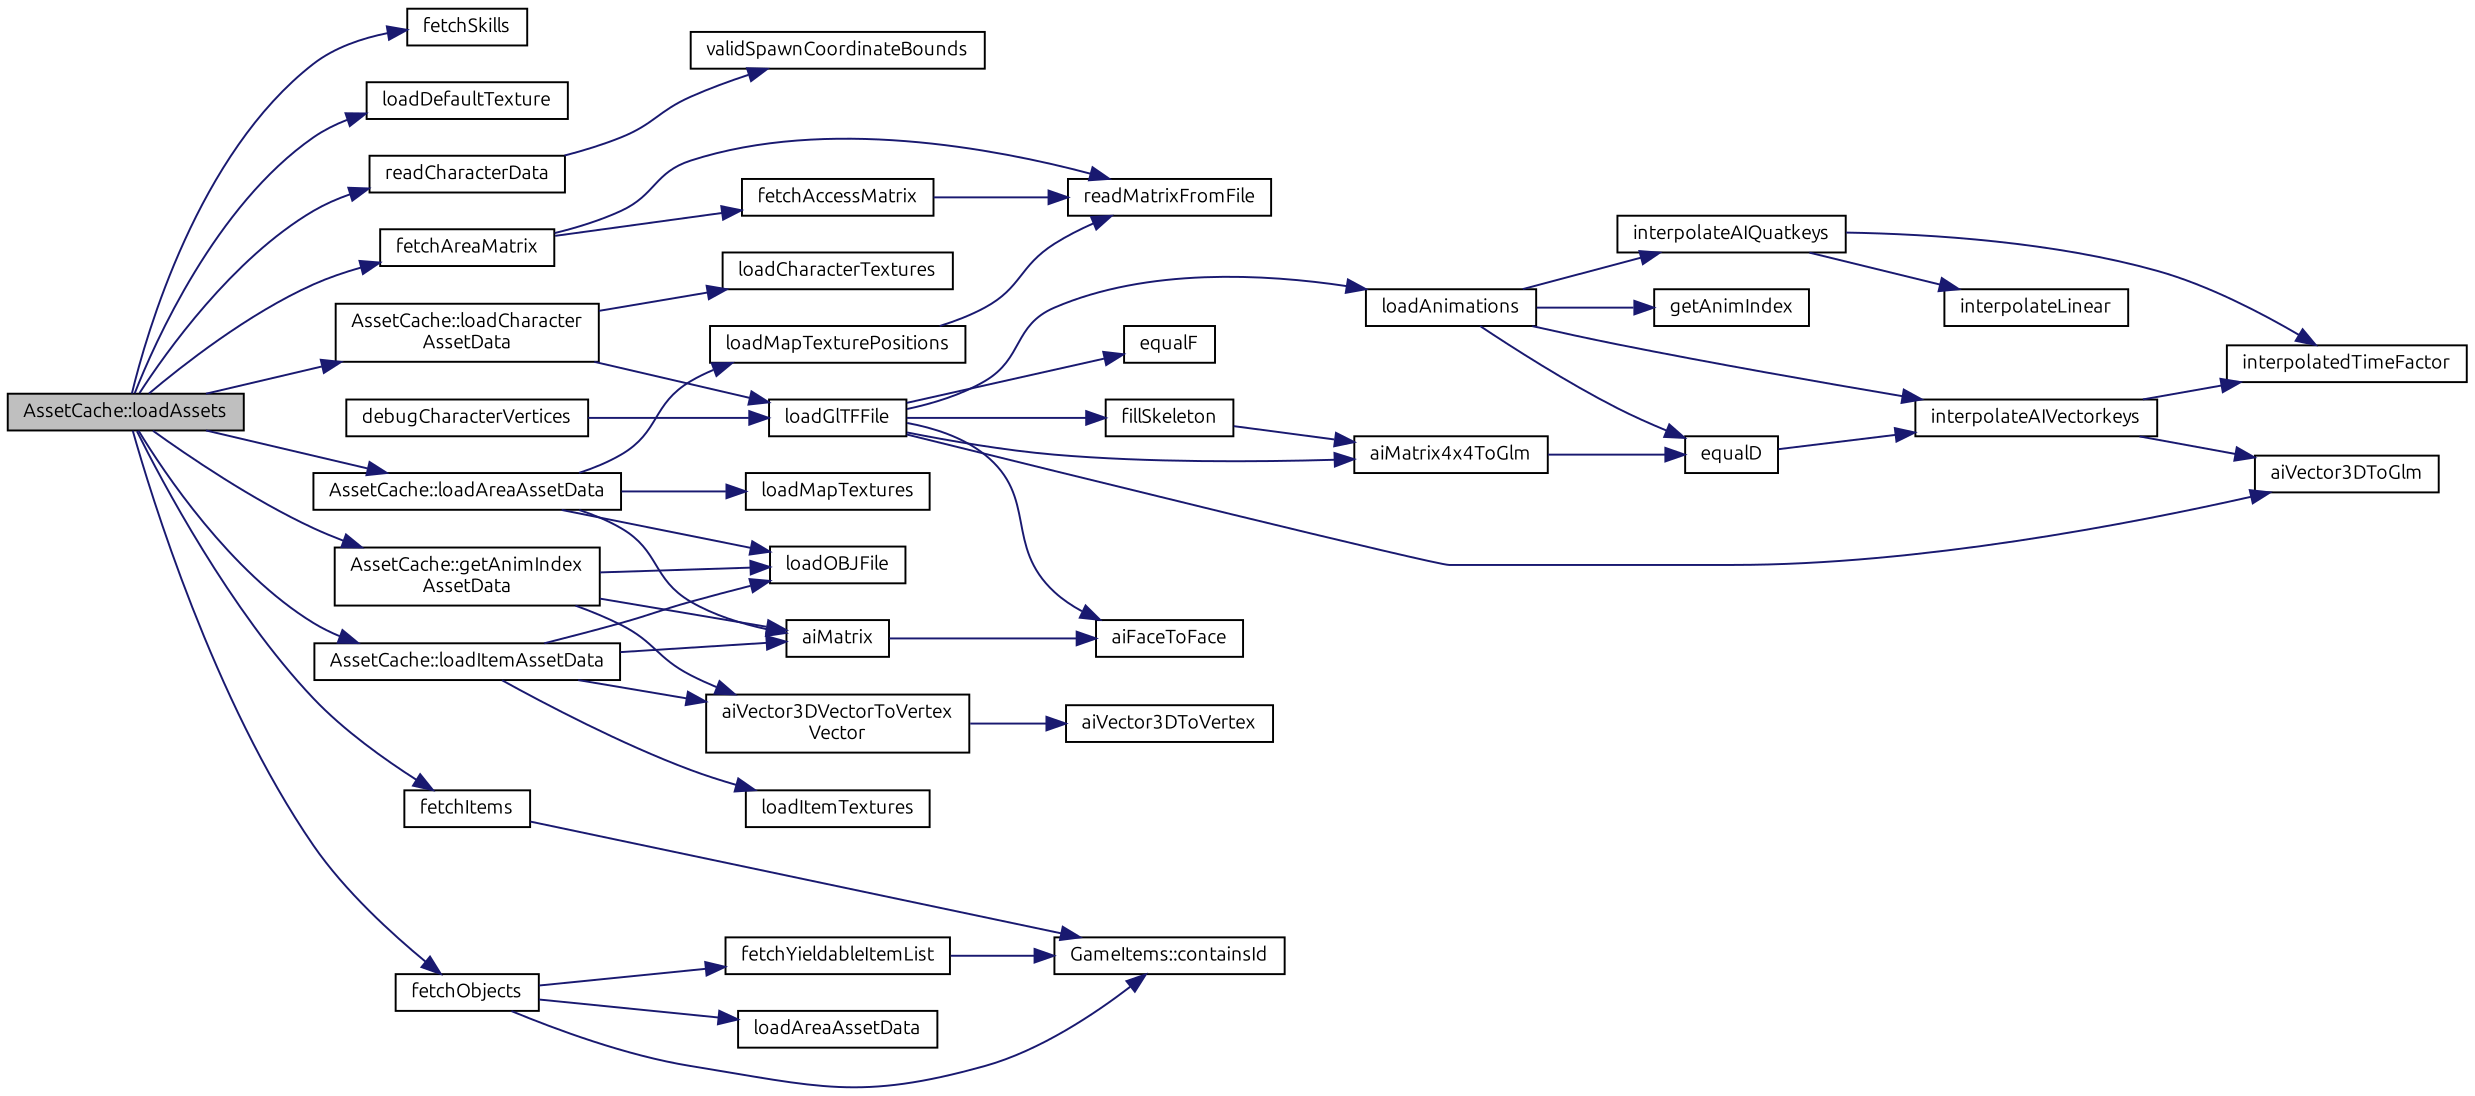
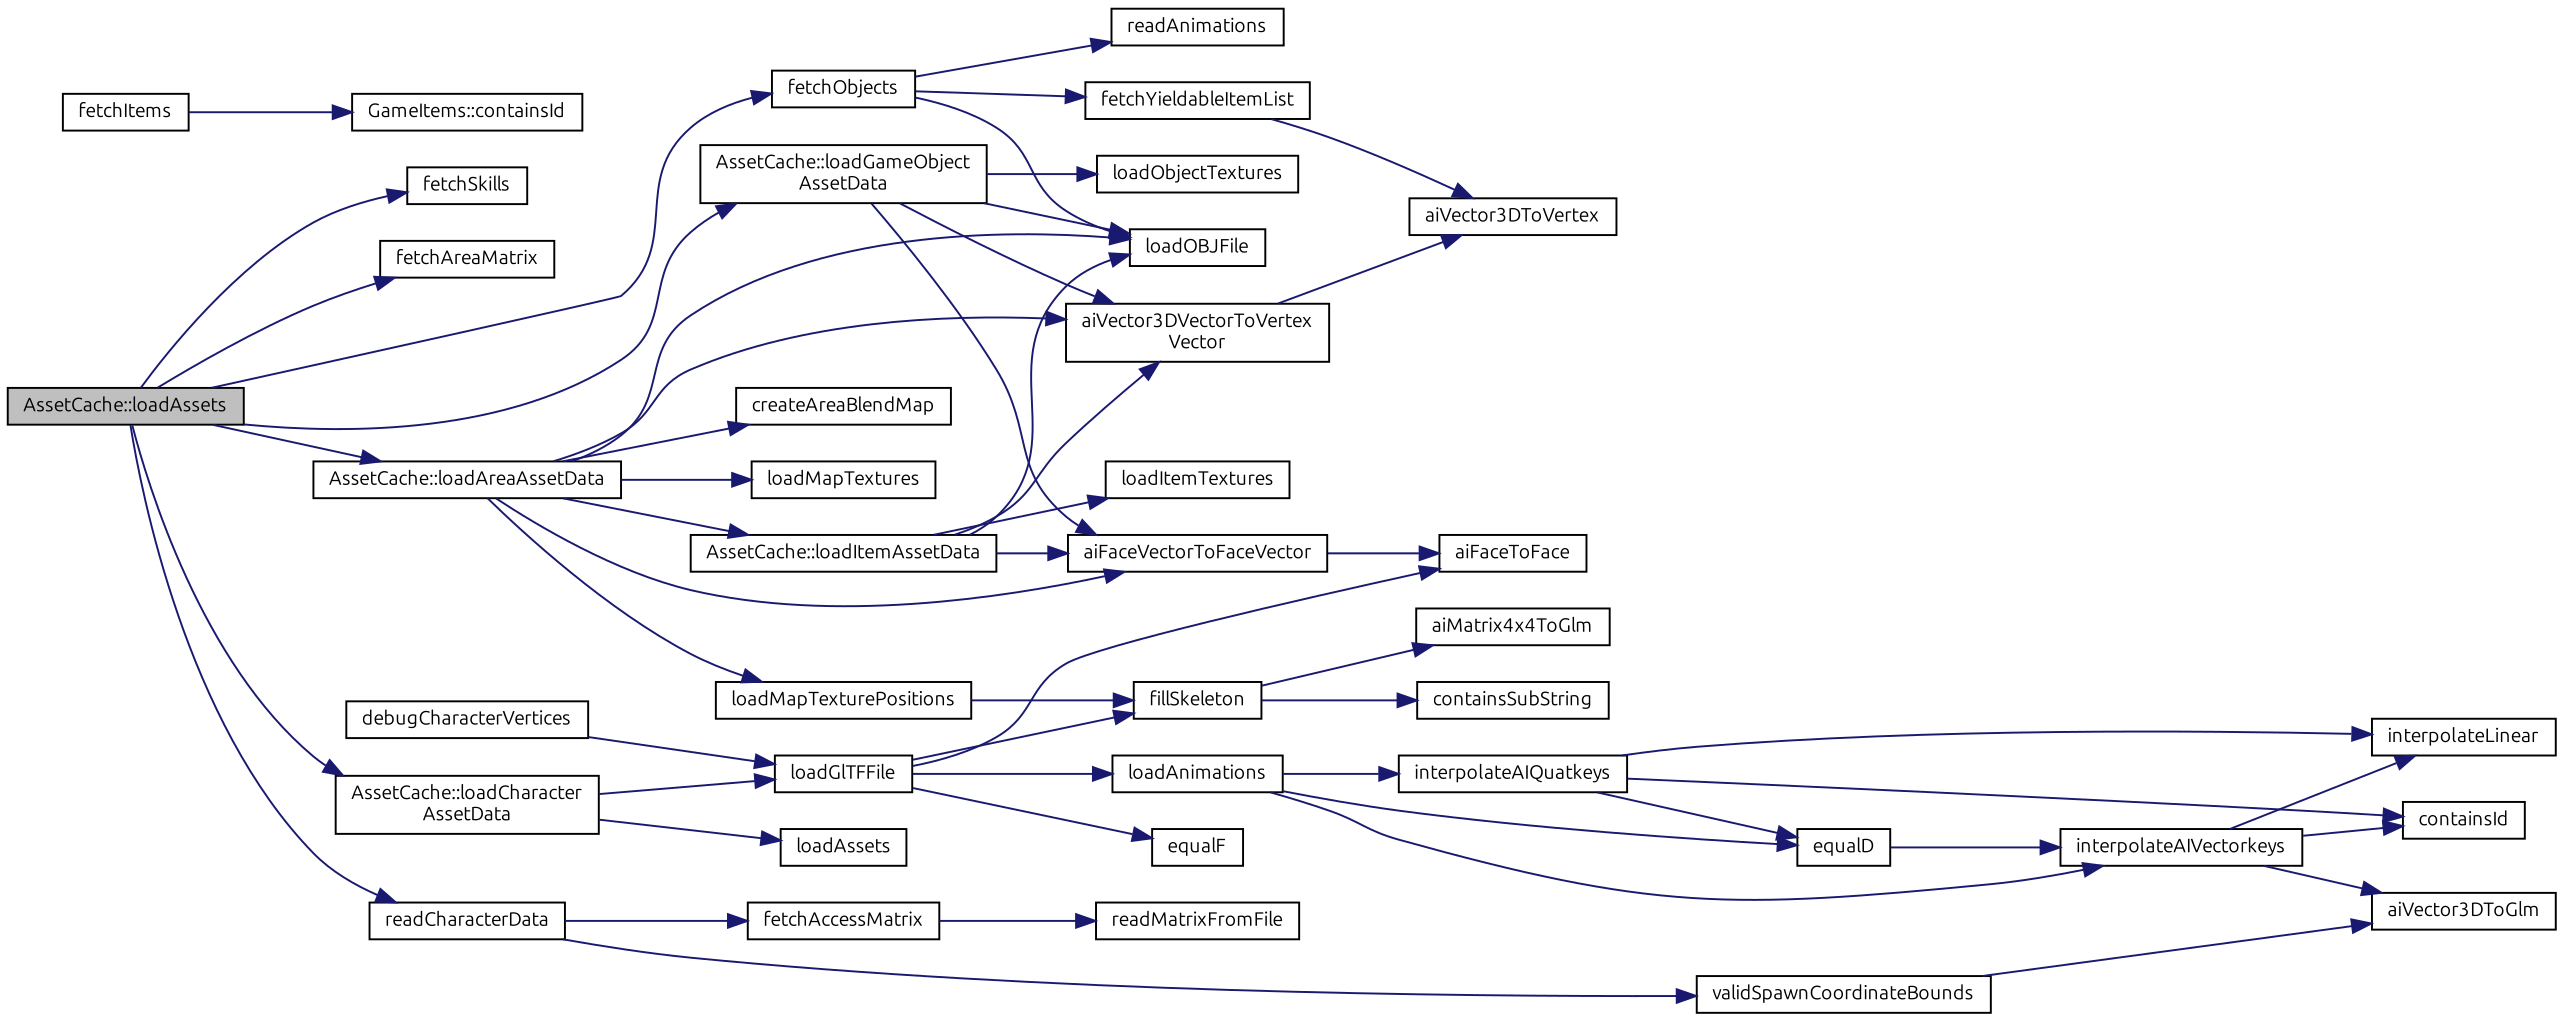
node "loadDefaultTexture": removed
edge "fetchAreaMatrix" -> "readMatrixFromFile": removed
node "loadObjectTextures": added
edge "fetchAreaMatrix" -> "fetchAccessMatrix": now "readCharacterData" -> "fetchAccessMatrix"
node "loadCharacterTextures": label "loadCharacterTextures" -> "loadAssets"
edge "loadMapTexturePositions" -> "readMatrixFromFile": now "loadMapTexturePositions" -> "fillSkeleton"
node "getAnimIndex": removed
edge "AssetCache::loadAreaAssetData" -> "aiVector3DVectorToVertex Vector": added
node "interpolatedTimeFactor": label "interpolatedTimeFactor" -> "containsId"
node "createAreaBlendMap": added
edge "aiMatrix4x4ToGlm" -> "equalD": now "interpolateAIQuatkeys" -> "equalD"
edge "loadGlTFFile" -> "aiMatrix4x4ToGlm": removed
edge "AssetCache::loadAssets" -> "AssetCache::loadItemAssetData": now "AssetCache::loadAreaAssetData" -> "AssetCache::loadItemAssetData"
edge "loadGlTFFile" -> "aiVector3DToGlm": now "validSpawnCoordinateBounds" -> "aiVector3DToGlm"
node "AssetCache::getAnimIndex AssetData": label "AssetCache::getAnimIndex AssetData" -> "AssetCache::loadGameObject AssetData"
edge "AssetCache::loadAssets" -> "fetchItems": removed
node "aiMatrix": label "aiMatrix" -> "aiFaceVectorToFaceVector"
node "containsSubString": added
edge "interpolateAIVectorkeys" -> "interpolateLinear": added
edge "fetchYieldableItemList" -> "GameItems::containsId": now "fetchYieldableItemList" -> "aiVector3DToVertex"
node "loadAreaAssetData": label "loadAreaAssetData" -> "readAnimations"
edge "fetchObjects" -> "GameItems::containsId": now "fetchObjects" -> "loadOBJFile"
